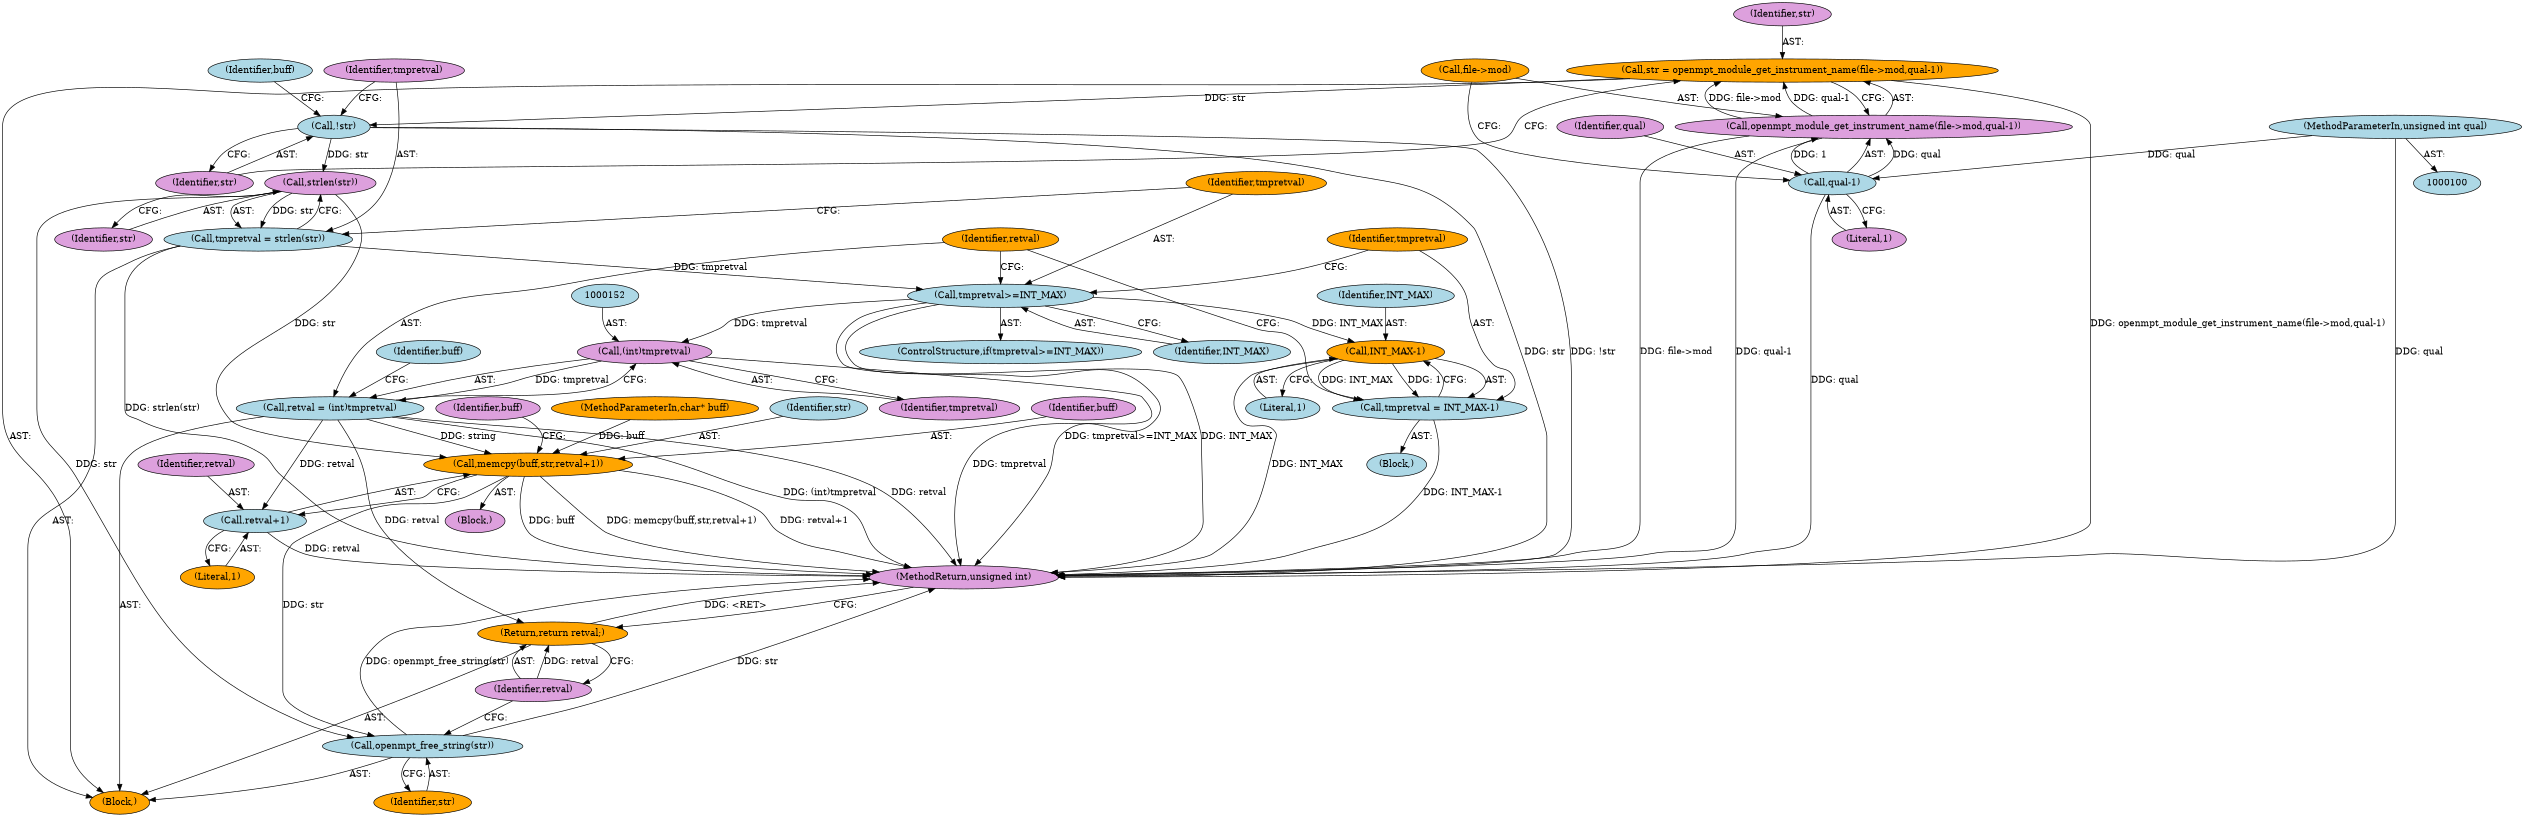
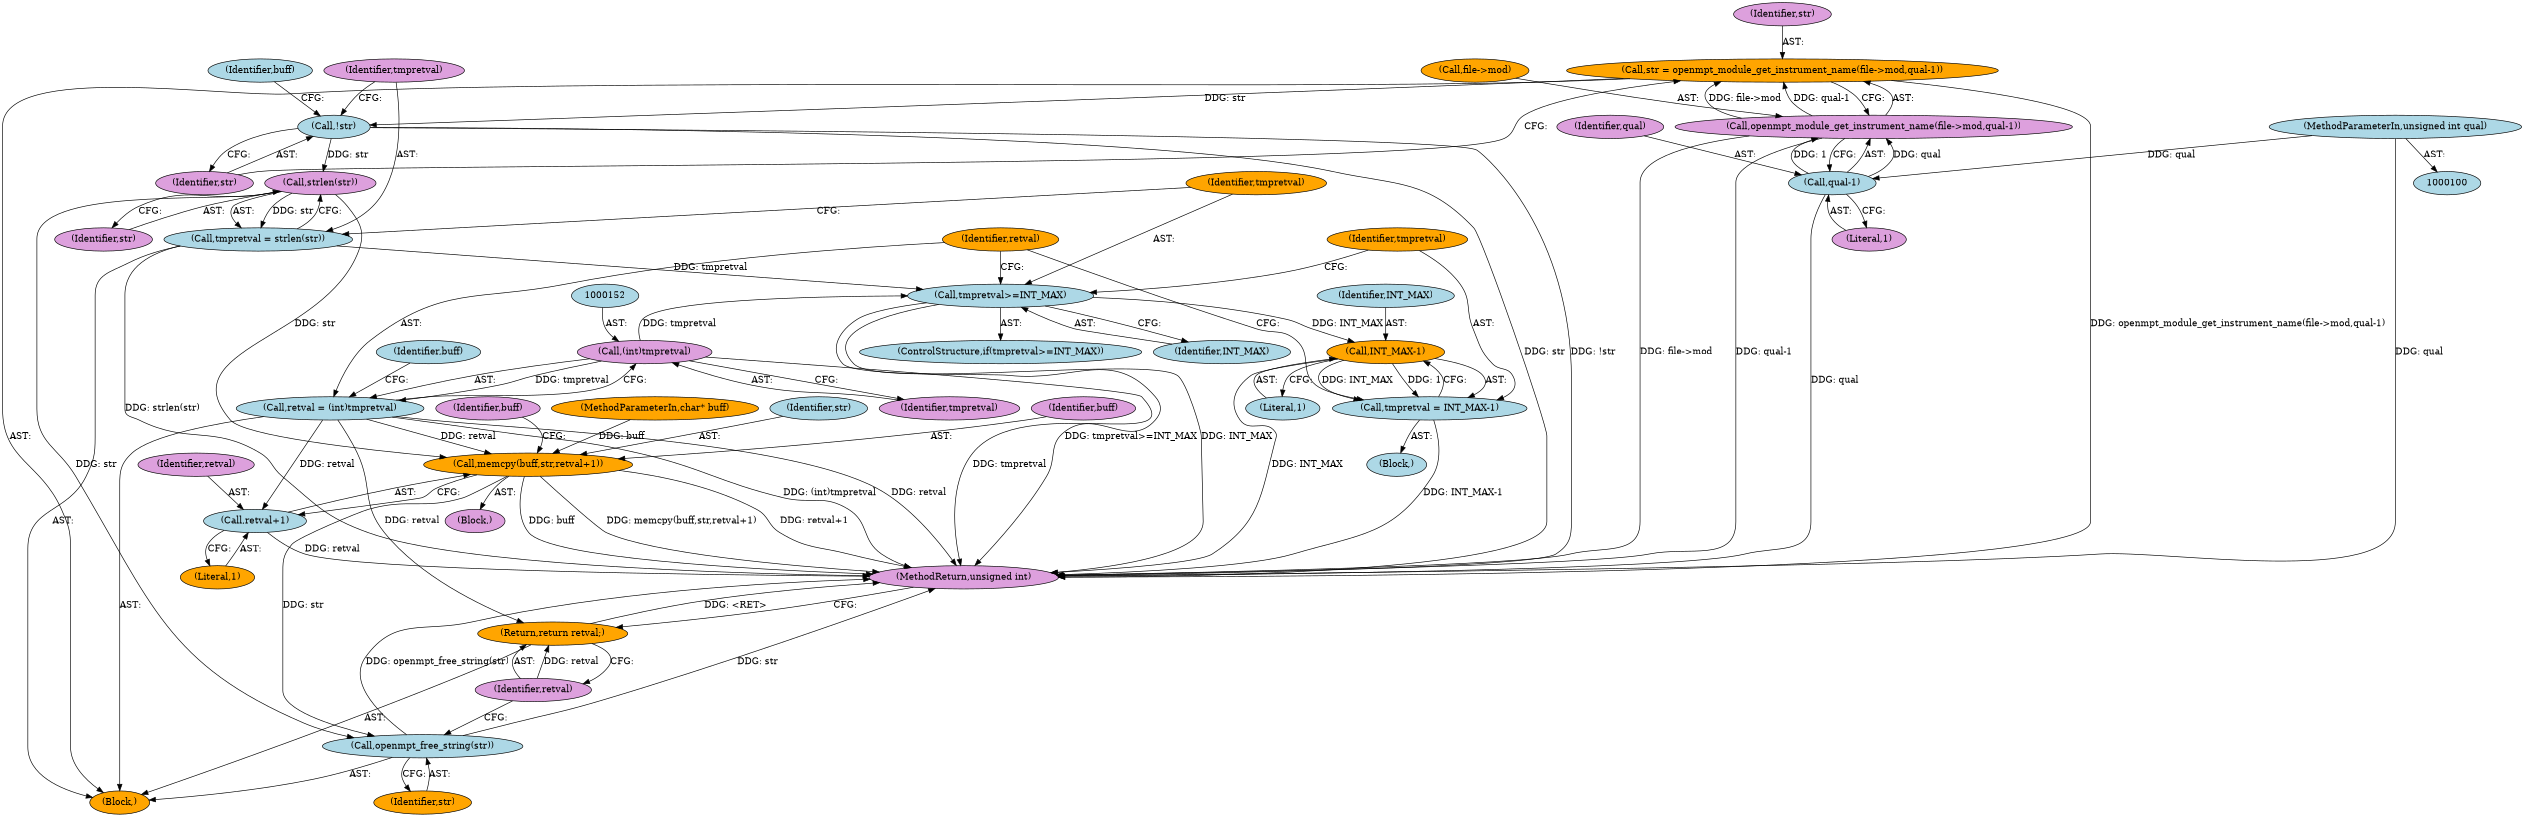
edge "(Call,file->mod)" -> "(Call,qual-1)": now "(Call,openmpt_module_get_instrument_name(file->mod,qual-1))" -> "(Call,qual-1)"
edge "(Call,tmpretval>=INT_MAX)" -> "(Call,(int)tmpretval)": reversed
edge "(Call,retval = (int)tmpretval)" -> "(Call,memcpy(buff,str,retval+1))": label "DDG: string" -> "DDG: retval"
